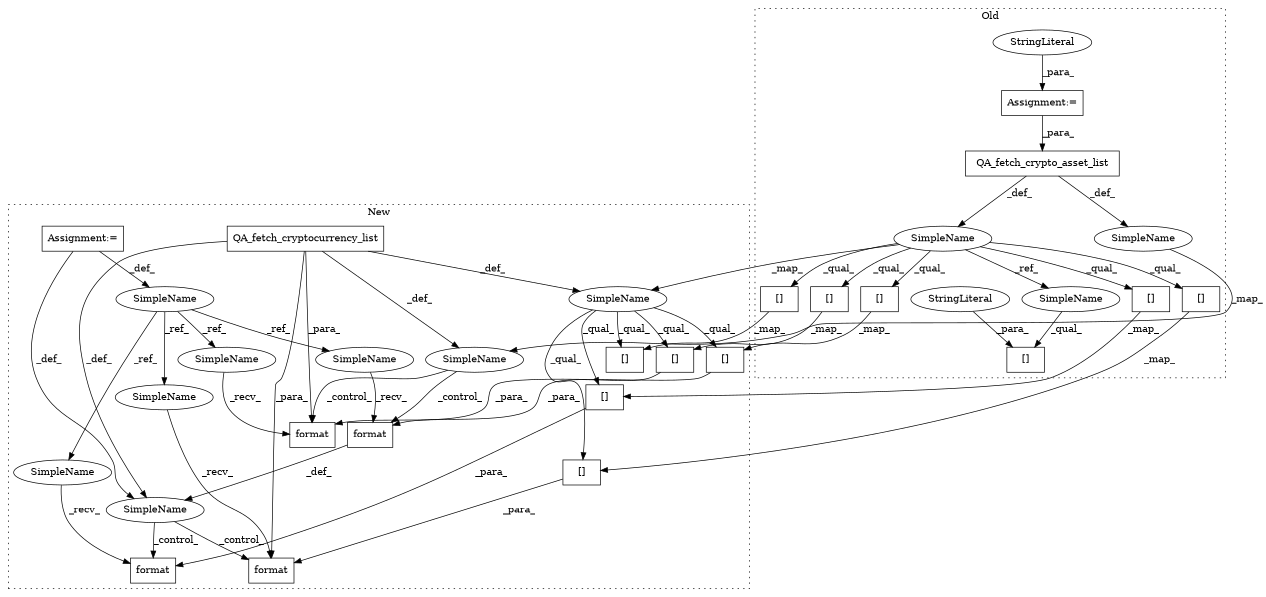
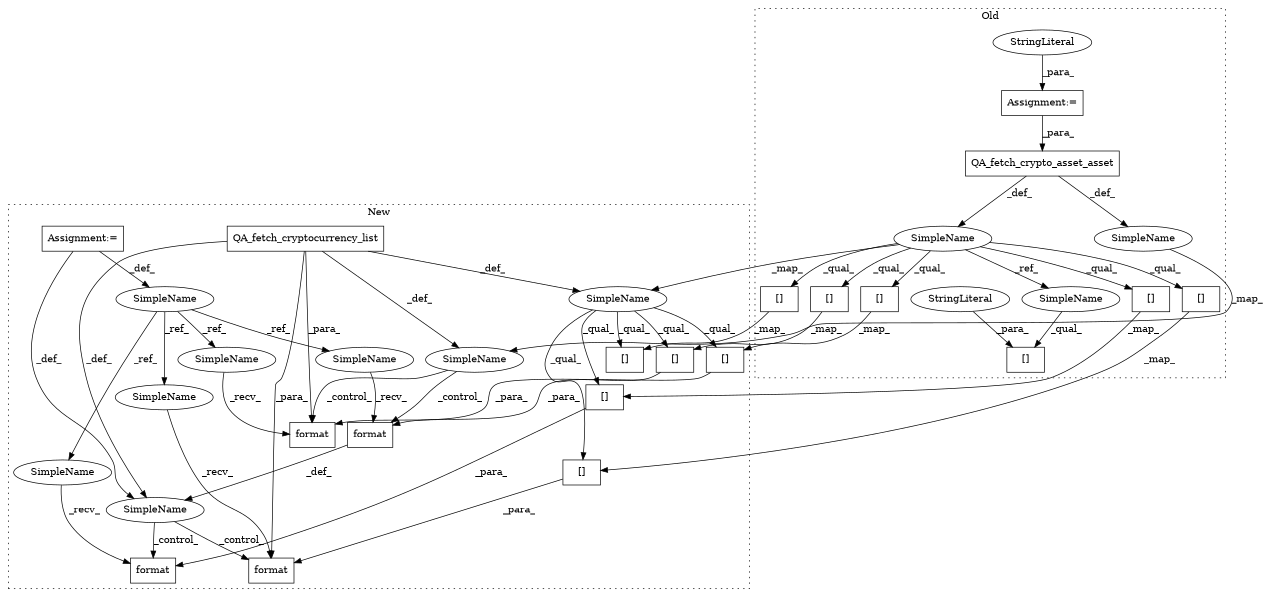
node "QA_fetch_crypto_asset_list": label "QA_fetch_crypto_asset_list" -> "QA_fetch_crypto_asset_asset"
